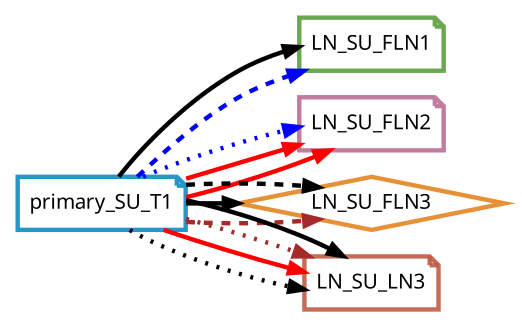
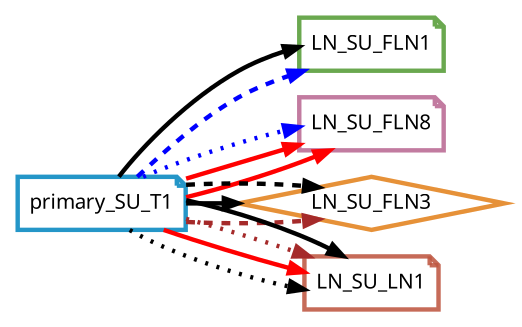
node "LN_SU_FLN2": label "LN_SU_FLN2" -> "LN_SU_FLN8"
node "LN_SU_LN3": label "LN_SU_LN3" -> "LN_SU_LN1"
